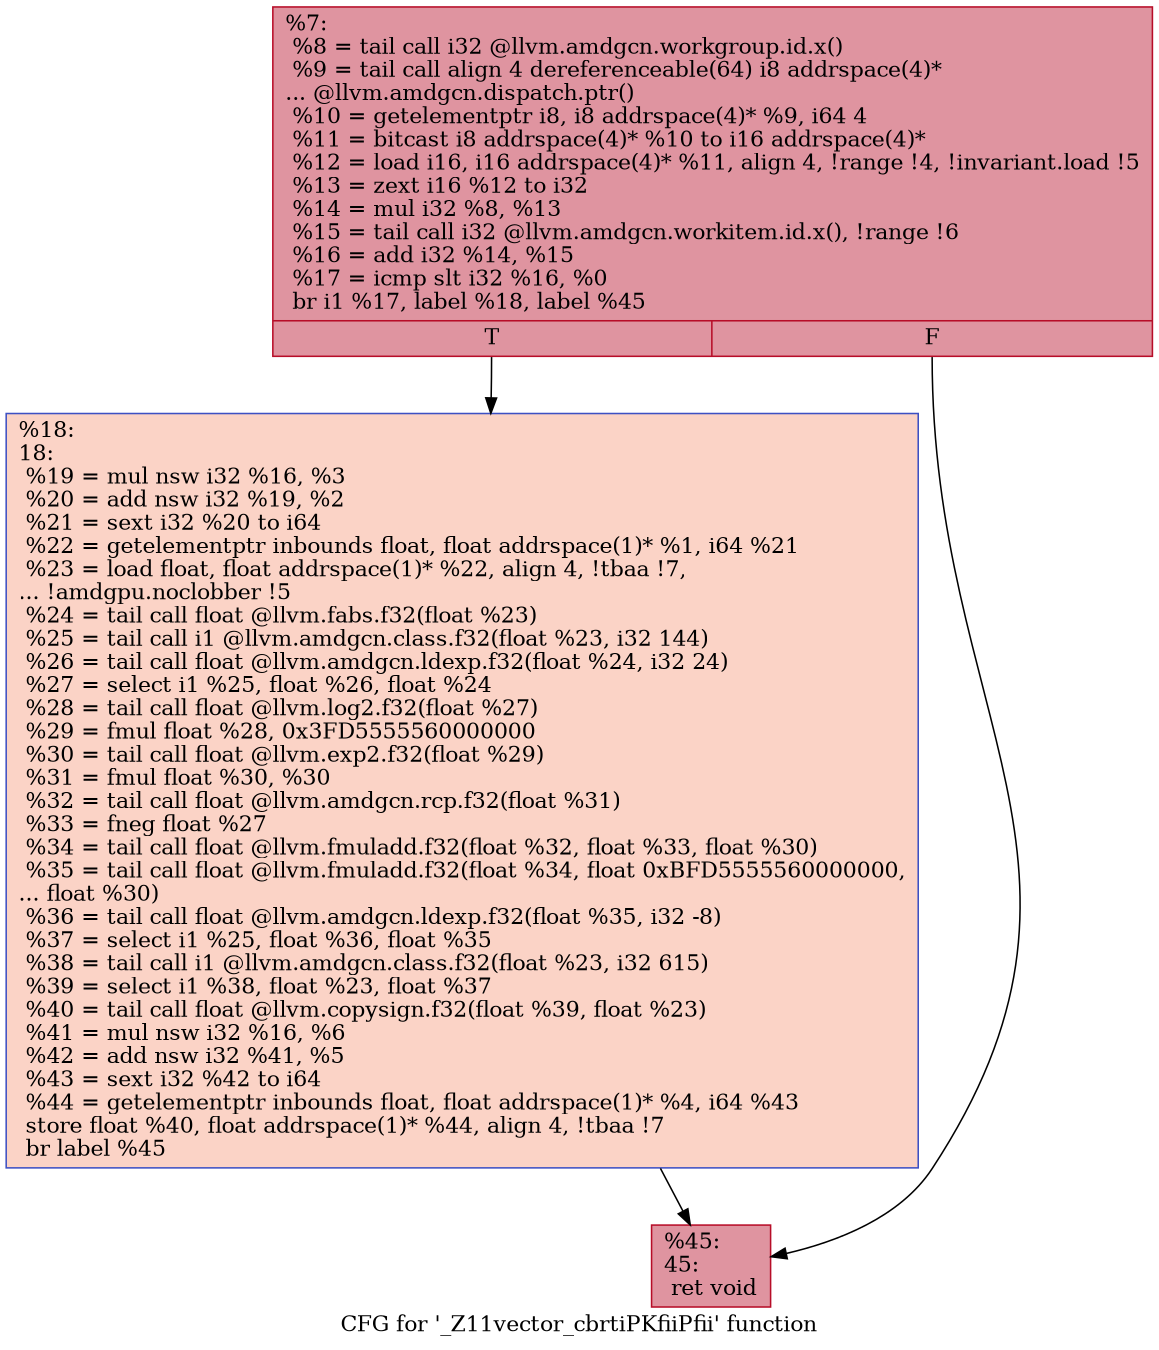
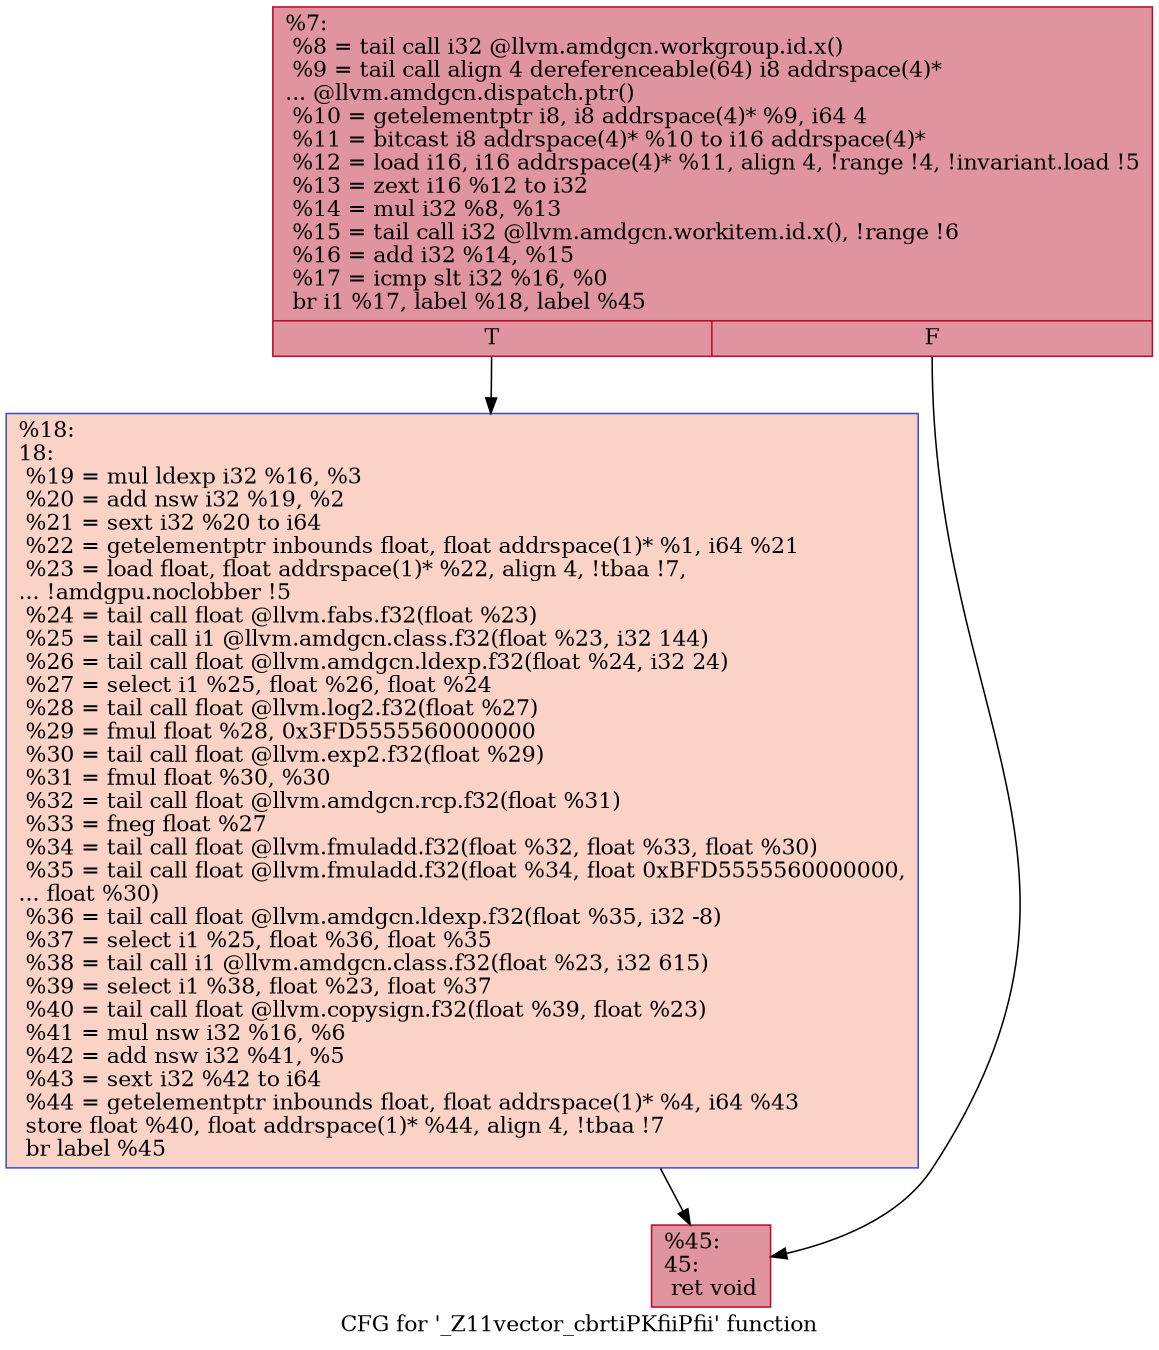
node "%18:": text "%19 = mul nsw i32 %16, %3" -> "%19 = mul ldexp i32 %16, %3"
